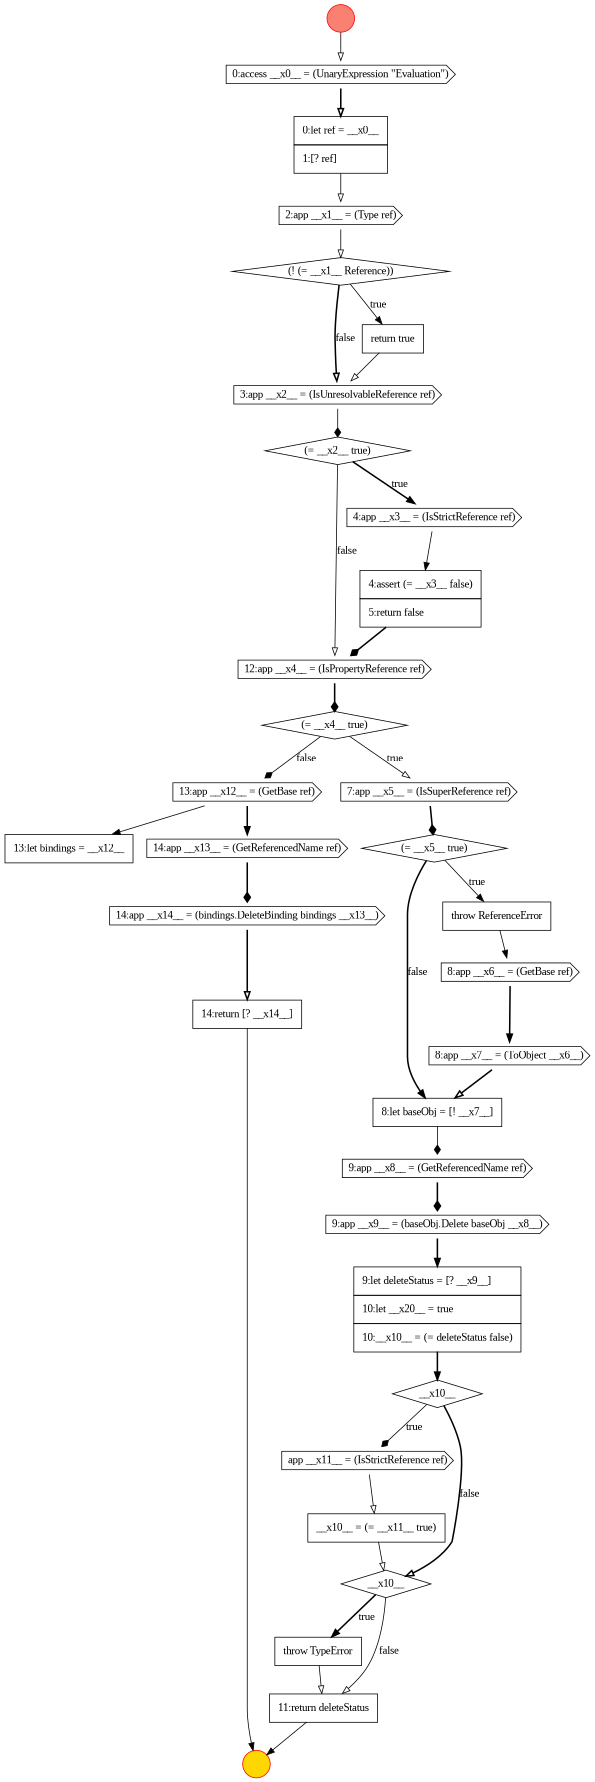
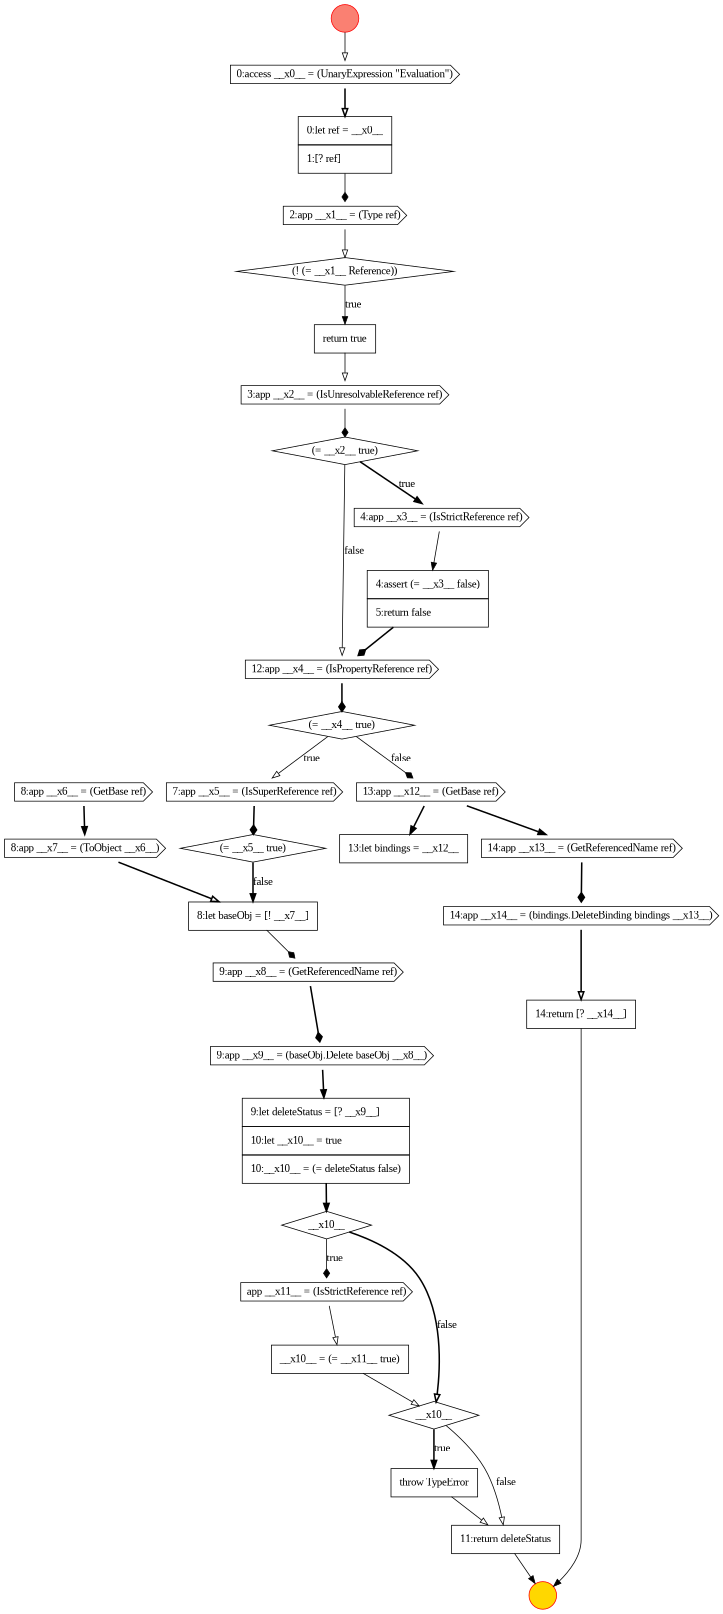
edge "0:let ref = __x0__" -> "2:app __x1__ = (Type ref)": arrowhead onormal -> diamond
edge "(! (= __x1__ Reference))" -> "3:app __x2__ = (IsUnresolvableReference ref)": removed, label "false"
edge "13:app __x12__ = (GetBase ref)" -> "13:let bindings = __x12__": style solid -> bold
node "throw ReferenceError": removed
node "9:let deleteStatus = [? __x9__]": text "10:let __x20__ = true" -> "10:let __x10__ = true"
